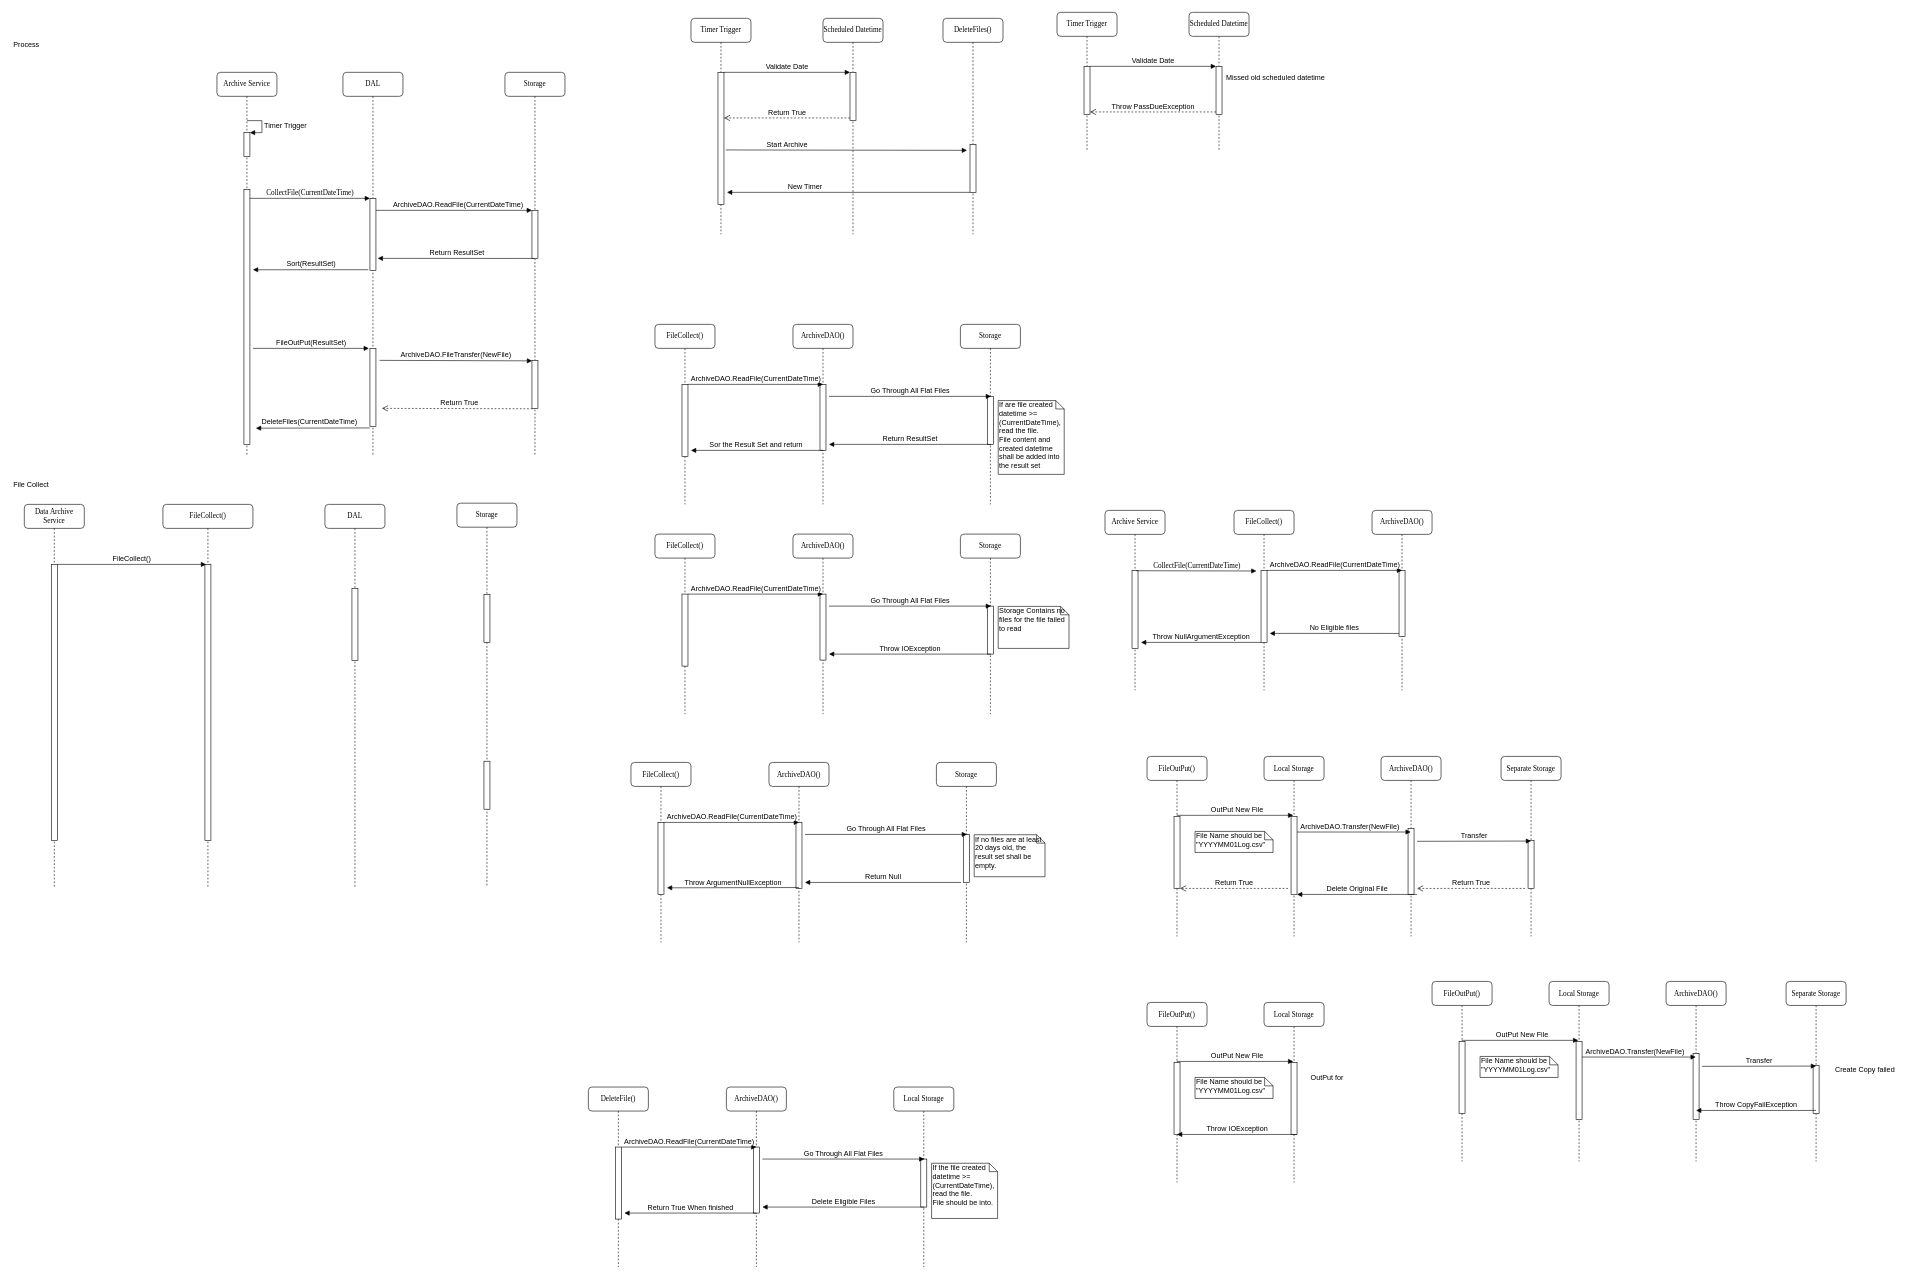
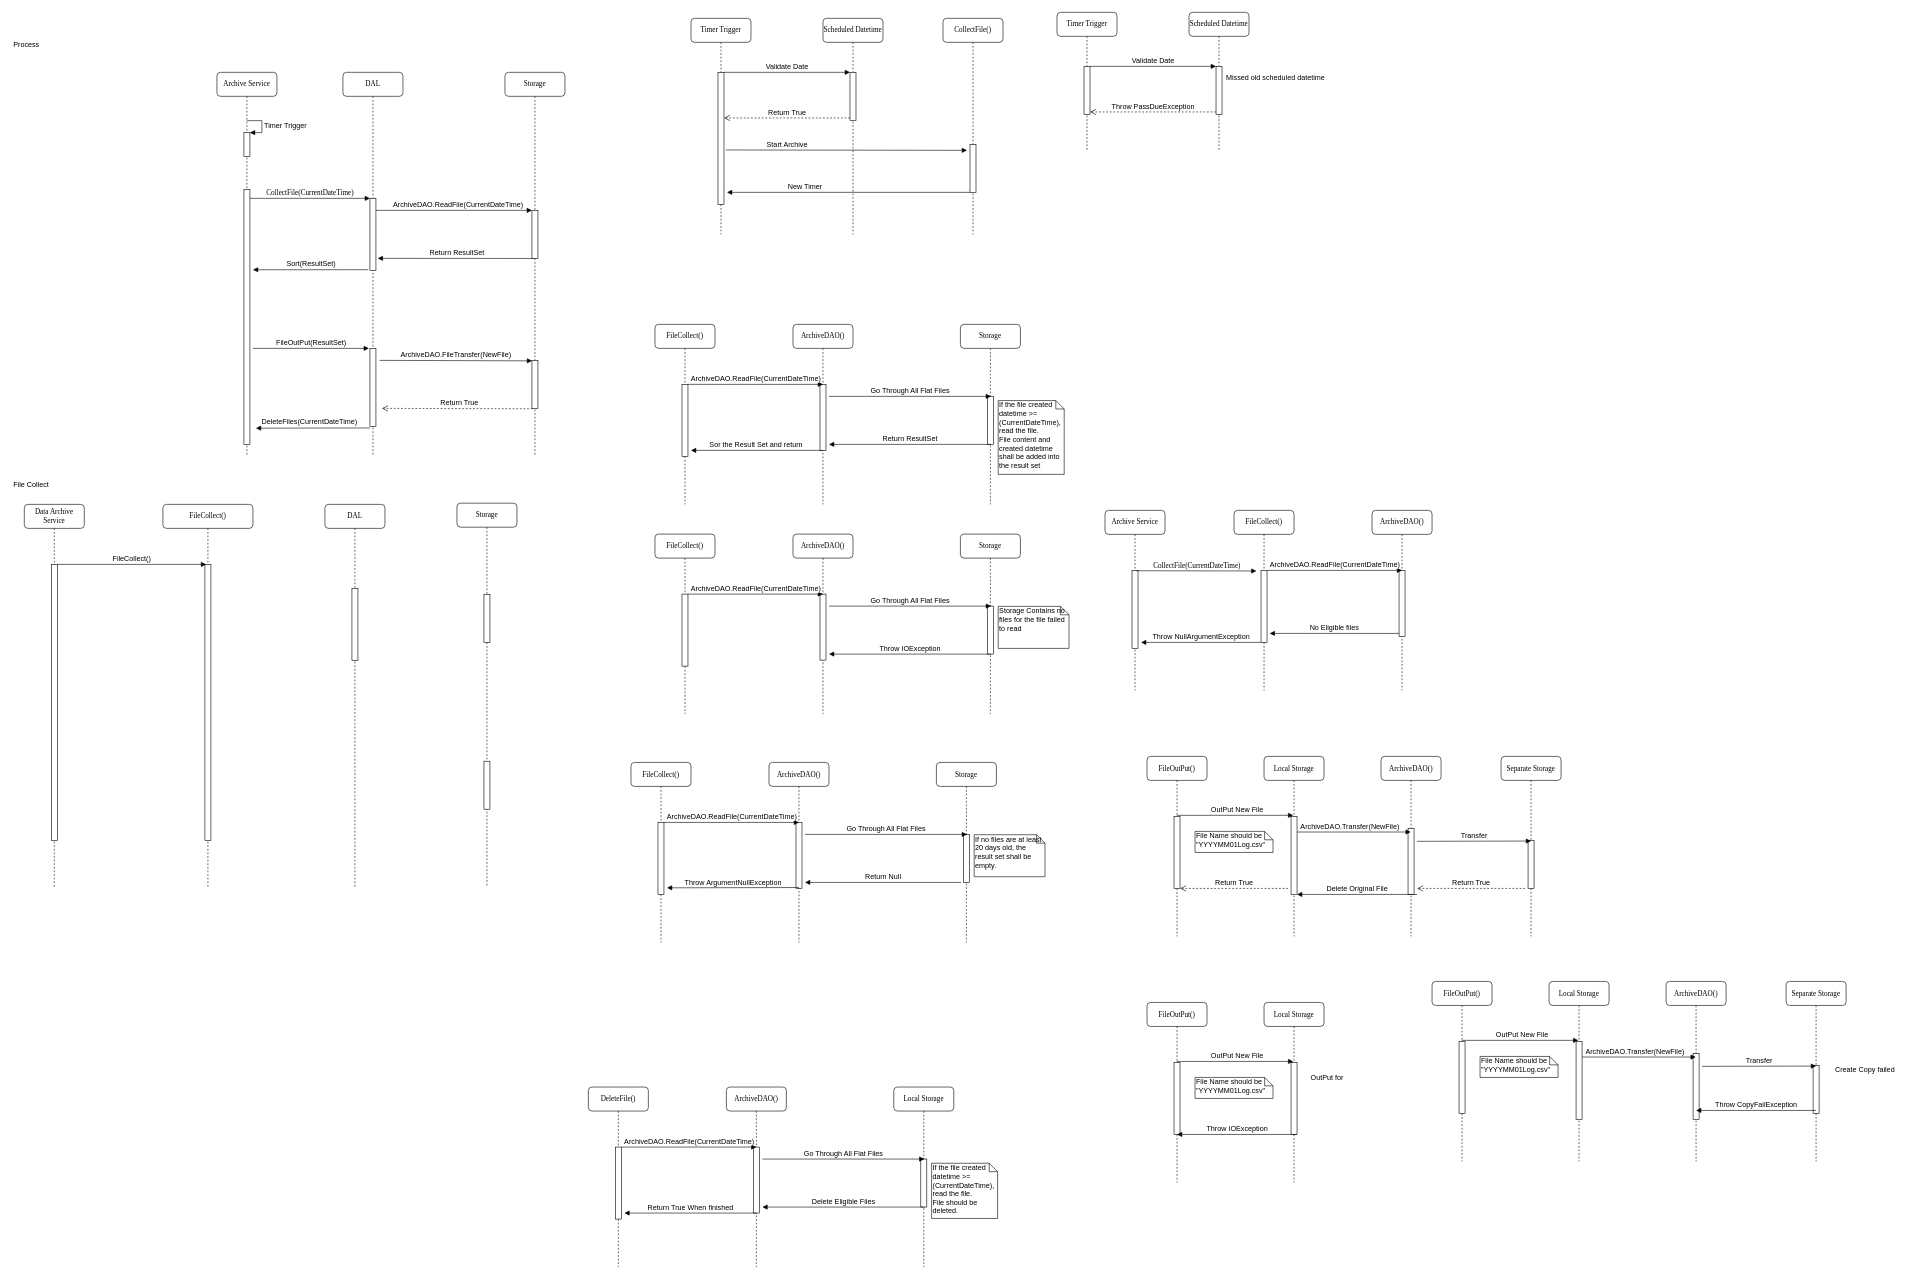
node "DeleteFiles()": label "DeleteFiles()" -> "CollectFile()"
node "If are file created datetime >= (CurrentDateTime), read the file. File content and created datetime shall be added into the result set": label "If are file created datetime >= (CurrentDateTime), read the file. File content and created datetime shall be added into the result set" -> "If the file created datetime >= (CurrentDateTime), read the file. File content and created datetime shall be added into the result set"
node "If the file created datetime >= (CurrentDateTime), read the file. File should be into.": label "If the file created datetime >= (CurrentDateTime), read the file. File should be into." -> "If the file created datetime >= (CurrentDateTime), read the file. File should be deleted."
